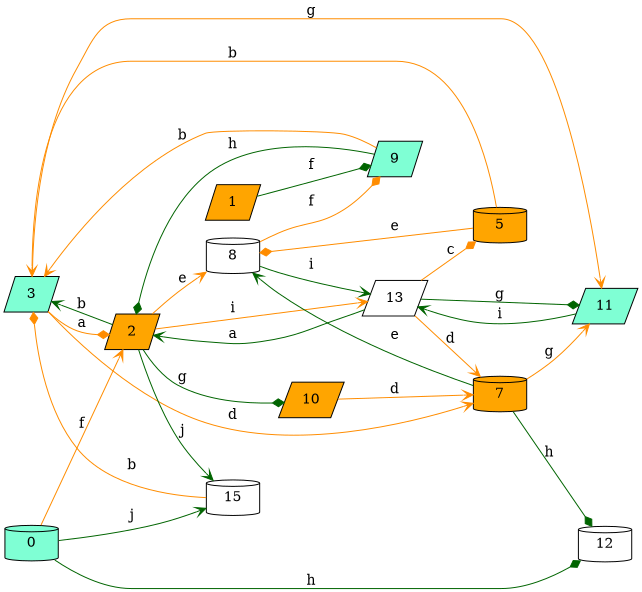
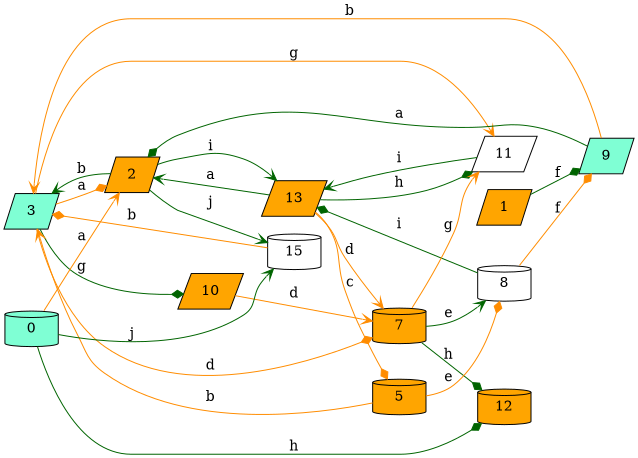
edge "9" -> "2": label "h" -> "a"
edge "8" -> "13": arrowhead vee -> diamond
edge "2" -> "8": removed, label "e"
edge "13" -> "11": label "g" -> "h"
node "13": fillcolor white -> orange
node "11": fillcolor aquamarine -> white
edge "2" -> "13": color darkorange -> darkgreen
edge "2" -> "10": now "3" -> "10"
edge "0" -> "2": label "f" -> "a"
edge "3" -> "7": arrowhead vee -> diamond
node "12": fillcolor white -> orange
